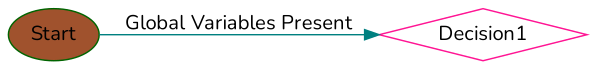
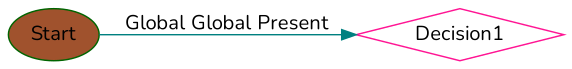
edge "Start" -> "Decision1": label "Global Variables Present" -> "Global Global Present"
